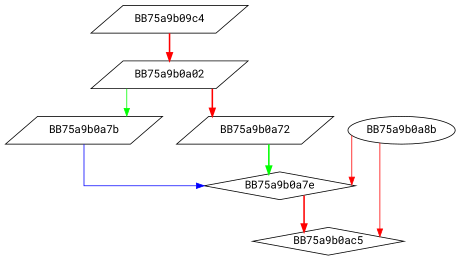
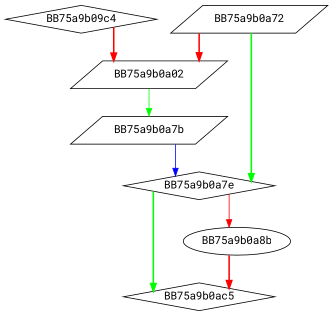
node "BB75a9b09c4": shape parallelogram -> diamond
edge "BB75a9b0a02" -> "BB75a9b0a72": reversed
edge "BB75a9b0a8b" -> "BB75a9b0a7e": reversed
edge "BB75a9b0a8b" -> "BB75a9b0ac5": style solid -> bold
edge "BB75a9b0a7e" -> "BB75a9b0ac5": color red -> green
